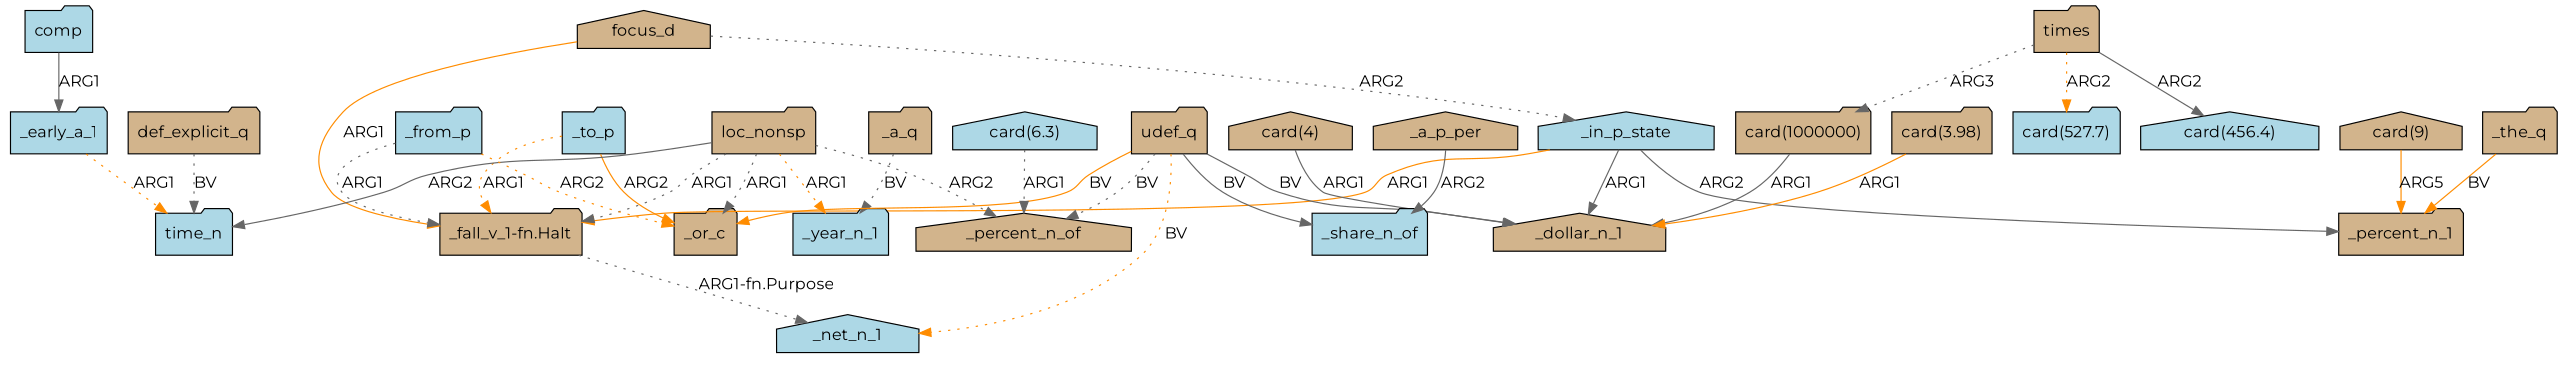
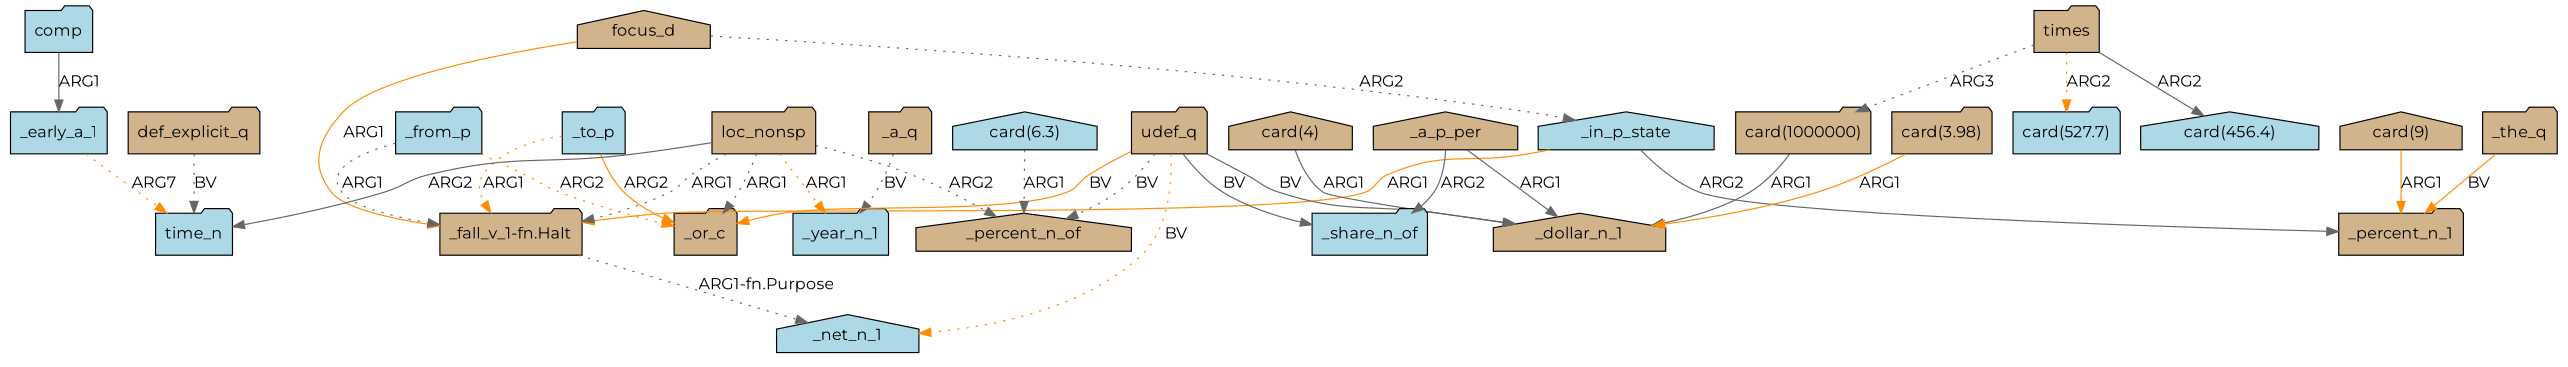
edge "_in_p_state" -> "_dollar_n_1": now "_a_p_per" -> "_dollar_n_1"
edge "_early_a_1" -> "time_n": label "ARG1" -> "ARG7"
edge "card(9)" -> "_percent_n_1": label "ARG5" -> "ARG1"
